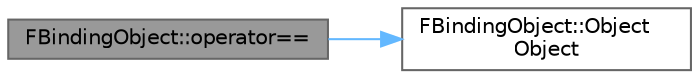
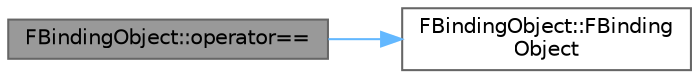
node "FBindingObject::Object Object": label "FBindingObject::Object Object" -> "FBindingObject::FBinding Object"
